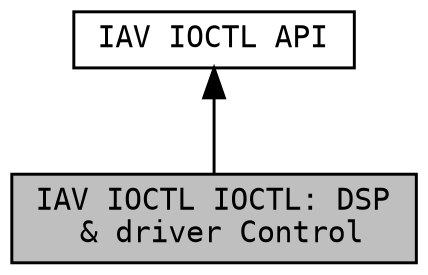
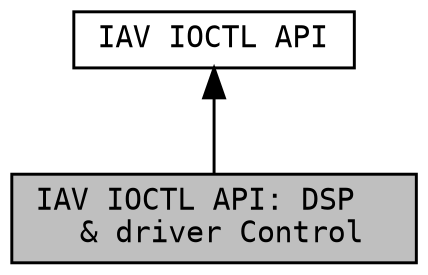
node "IAV IOCTL IOCTL: DSP & driver Control": label "IAV IOCTL IOCTL: DSP & driver Control" -> "IAV IOCTL API: DSP & driver Control"
